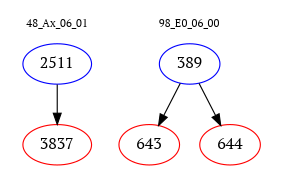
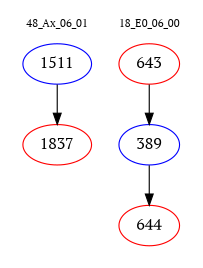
cluster "98_E0_06_00": label "98_E0_06_00" -> "18_E0_06_00"
node "2511": label "2511" -> "1511"
edge "389" -> "643": reversed
node "3837": label "3837" -> "1837"
